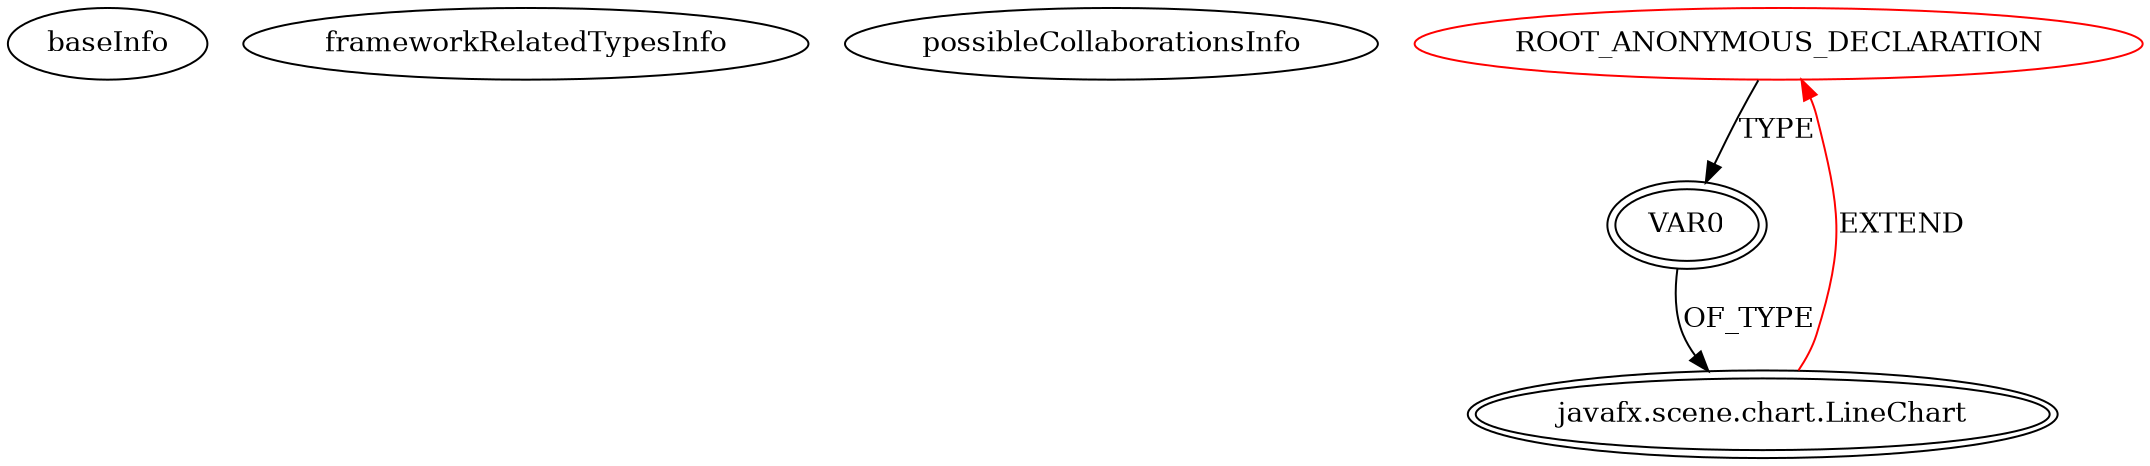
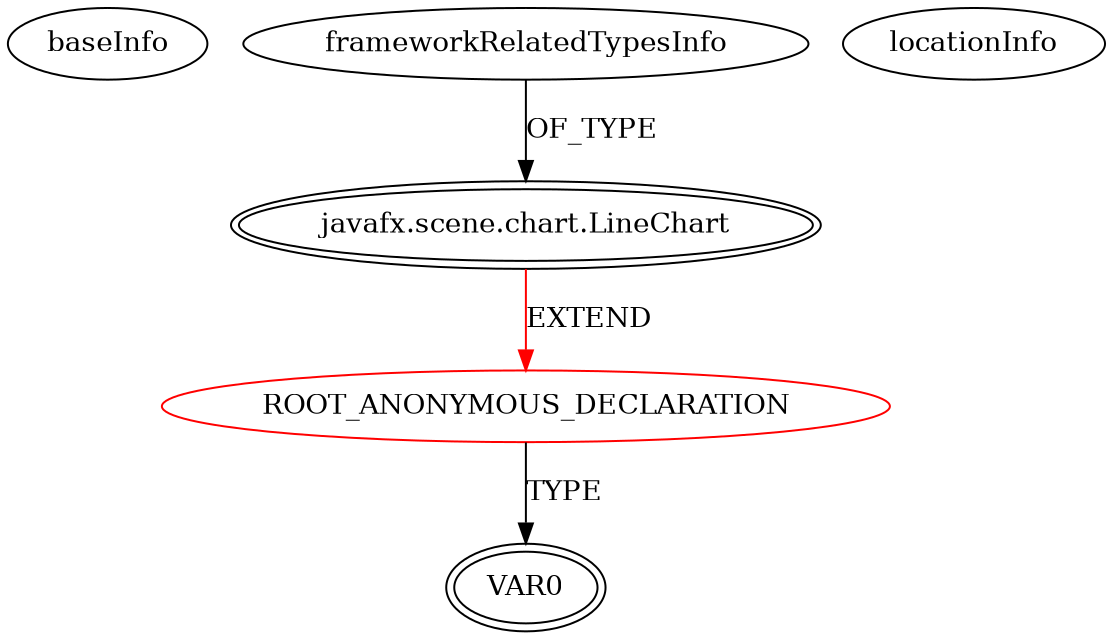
node "locationInfo": added
node "possibleCollaborationsInfo": removed
edge "VAR0" -> "javafx.scene.chart.LineChart": now "frameworkRelatedTypesInfo" -> "javafx.scene.chart.LineChart"
